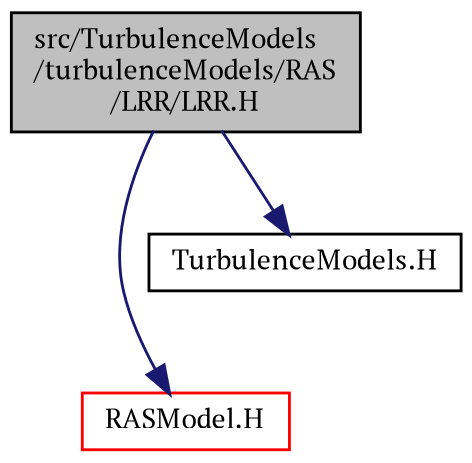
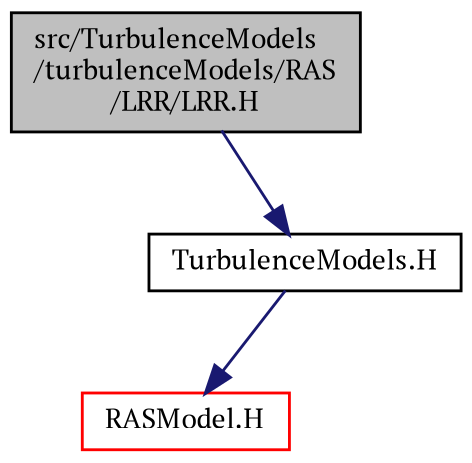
edge "src/TurbulenceModels /turbulenceModels/RAS /LRR/LRR.H" -> "RASModel.H": now "TurbulenceModels.H" -> "RASModel.H"
